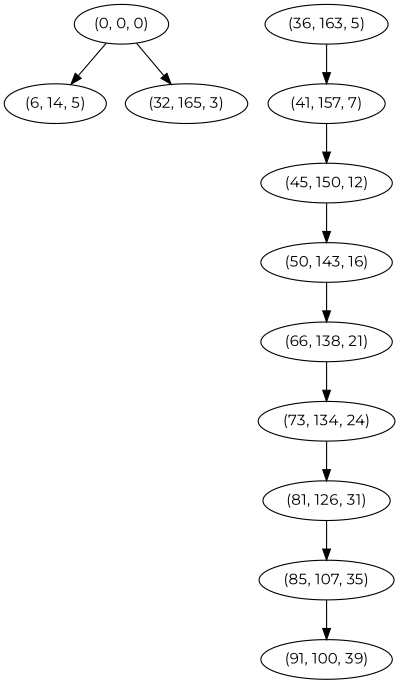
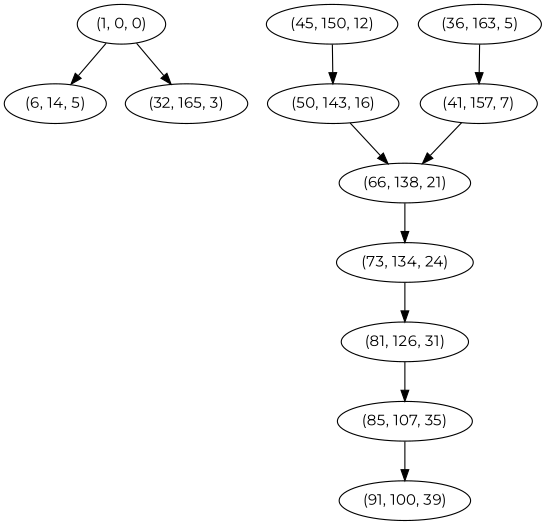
node "(0, 0, 0)": label "(0, 0, 0)" -> "(1, 0, 0)"
edge "(41, 157, 7)" -> "(45, 150, 12)": now "(41, 157, 7)" -> "(66, 138, 21)"
